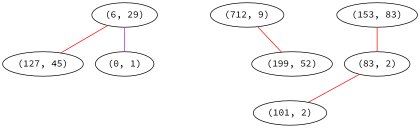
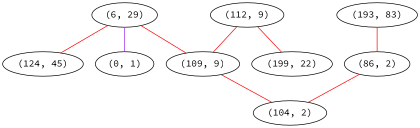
node "(712, 9)": label "(712, 9)" -> "(112, 9)"
node "(153, 83)": label "(153, 83)" -> "(193, 83)"
node "(127, 45)": label "(127, 45)" -> "(124, 45)"
node "(109, 9)": added
node "(199, 52)": label "(199, 52)" -> "(199, 22)"
node "(83, 2)": label "(83, 2)" -> "(86, 2)"
node "(101, 2)": label "(101, 2)" -> "(104, 2)"
